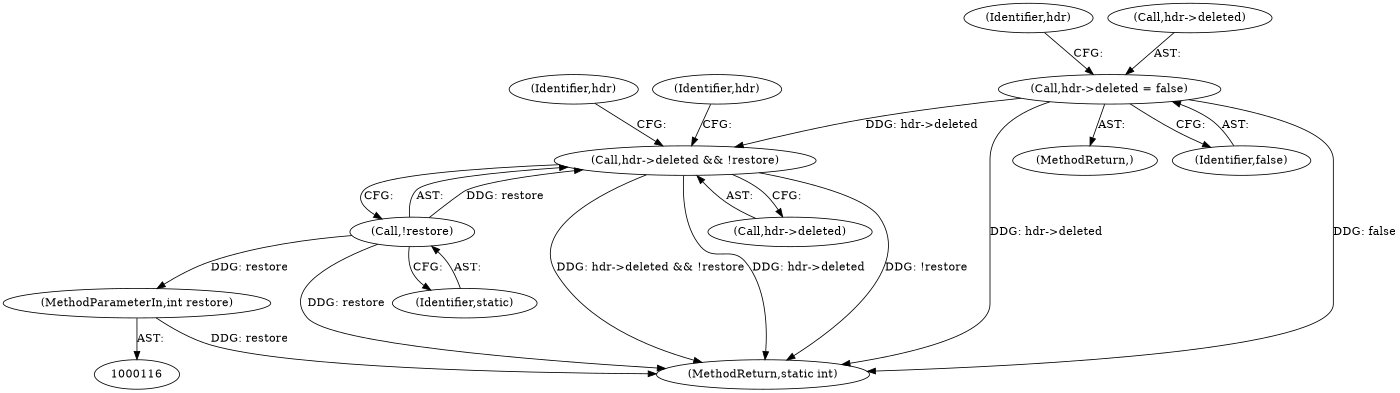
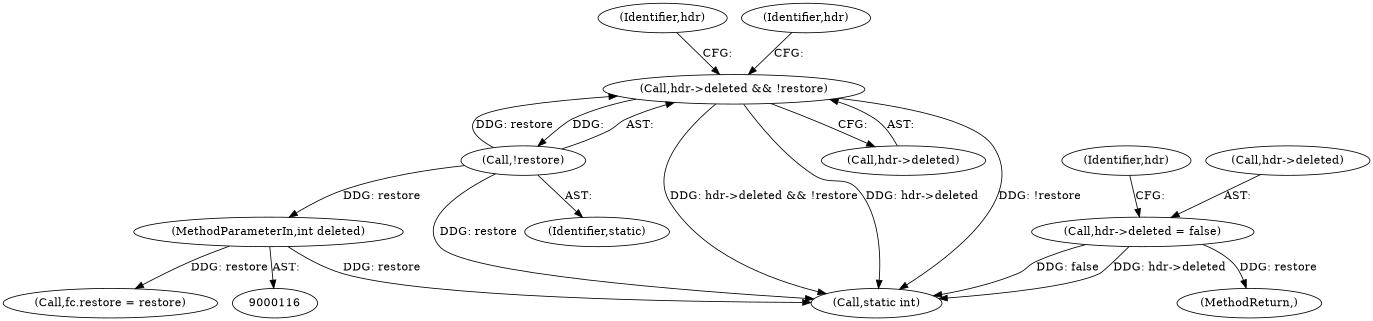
edge "(Call,hdr->deleted = false)" -> "(Call,hdr->deleted && !restore)": removed, label "DDG: hdr->deleted"
edge "(Call,hdr->deleted = false)" -> "(MethodReturn,)": label "AST: " -> "DDG: restore"
node "(Identifier,false)": removed
edge "(Call,hdr->deleted && !restore)" -> "(Call,!restore)": label "CFG: " -> "DDG: "
edge "(Call,!restore)" -> "(Identifier,static)": label "CFG: " -> "AST: "
edge "(Identifier,static)" -> "(Call,!restore)": removed, label "AST:"
node "(Call,fc.restore = restore)": added
node "(MethodParameterIn,int restore)": label "(MethodParameterIn,int restore)" -> "(MethodParameterIn,int deleted)"
node "1000116": label "1000116" -> "9000116"
node "(MethodReturn,static int)": label "(MethodReturn,static int)" -> "(Call,static int)"
